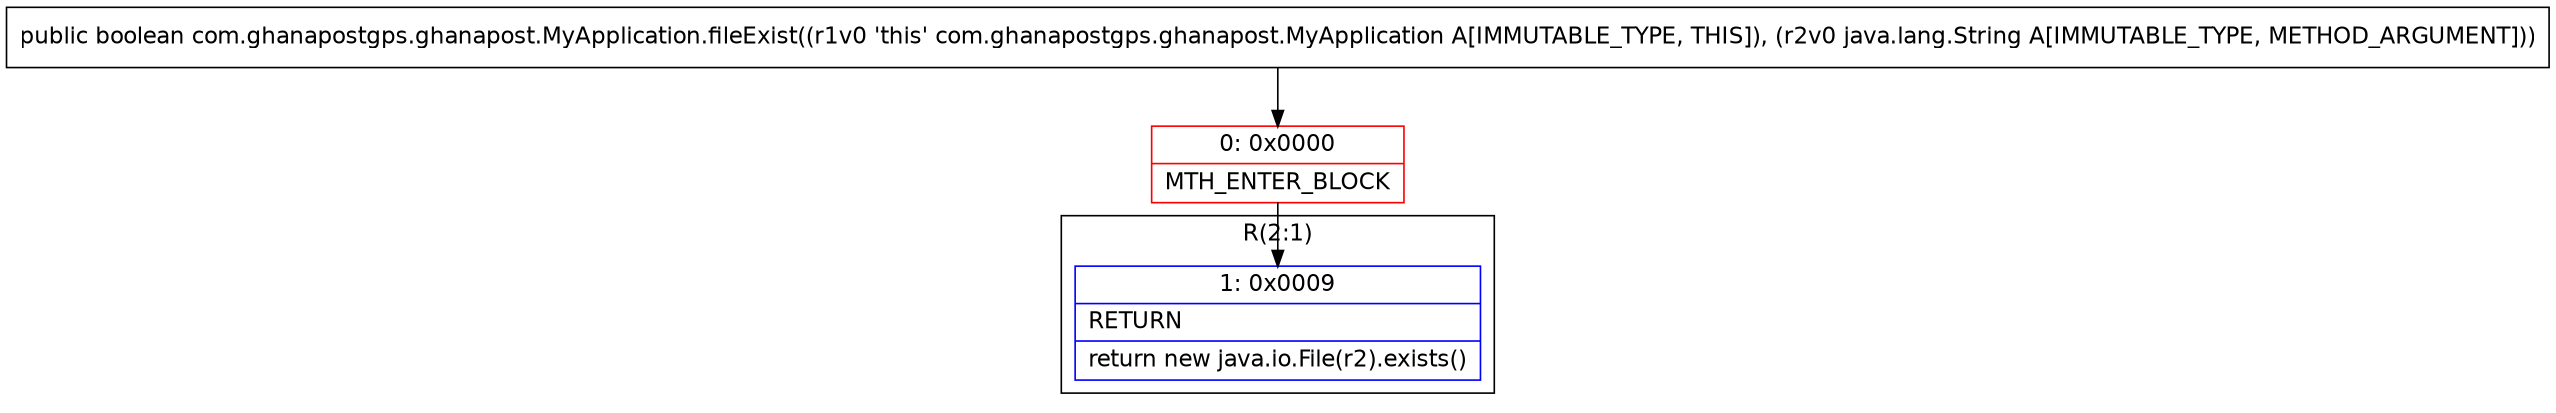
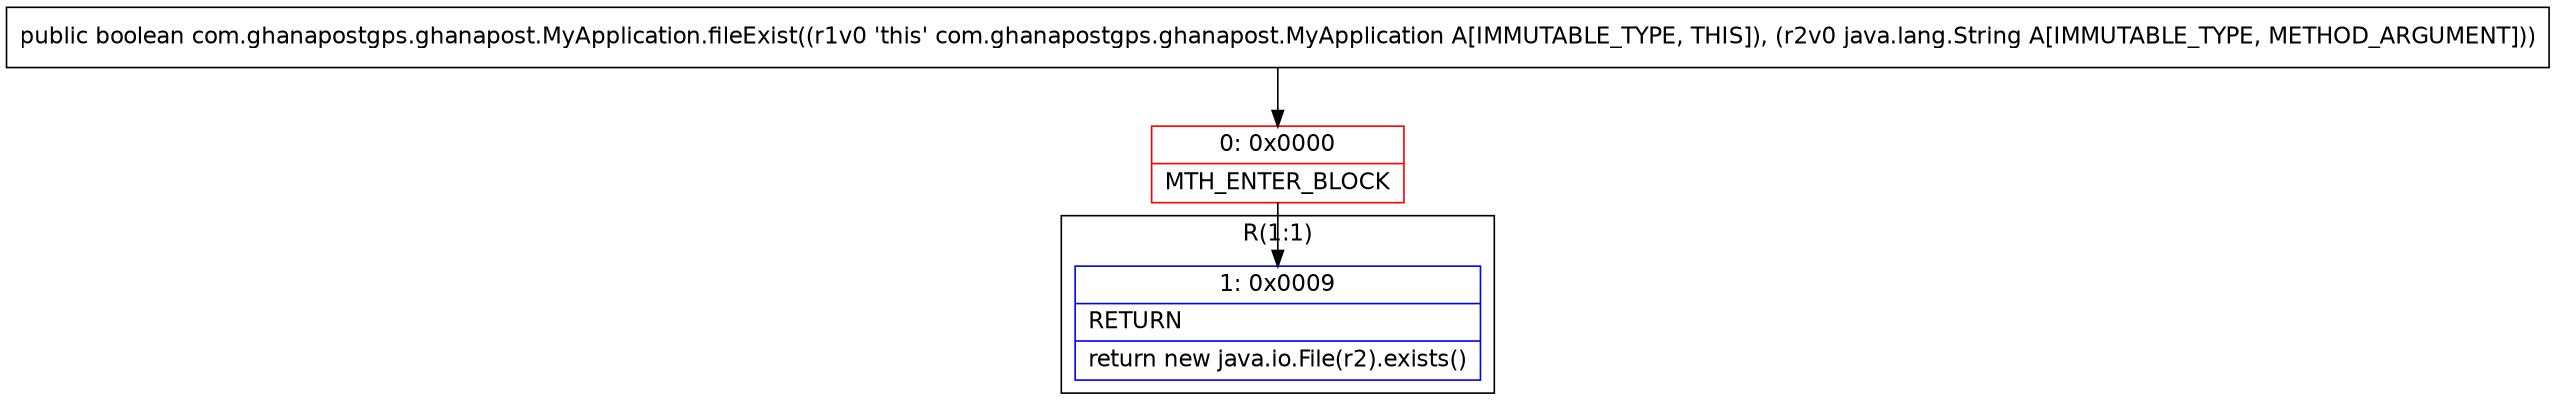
cluster "R(2:1)": label "R(2:1)" -> "R(1:1)"
